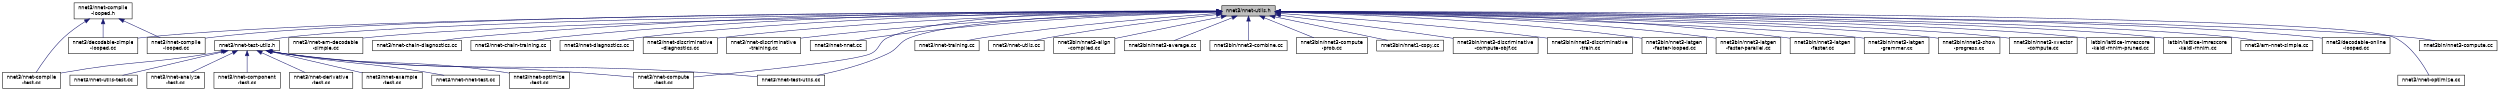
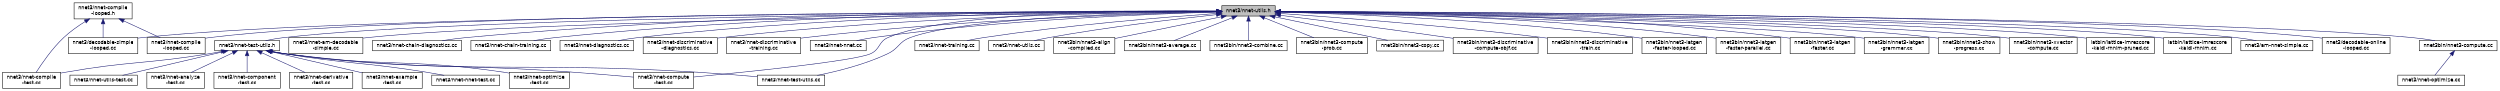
edge "nnet3/nnet-optimize.cc" -> "nnet3/nnet-utils.h": now "nnet3/nnet-optimize.cc" -> "nnet3bin/nnet3-compute.cc"
node "nnet3bin/nnet1-copy.cc": label "nnet3bin/nnet1-copy.cc" -> "nnet3bin/nnet3-copy.cc"
